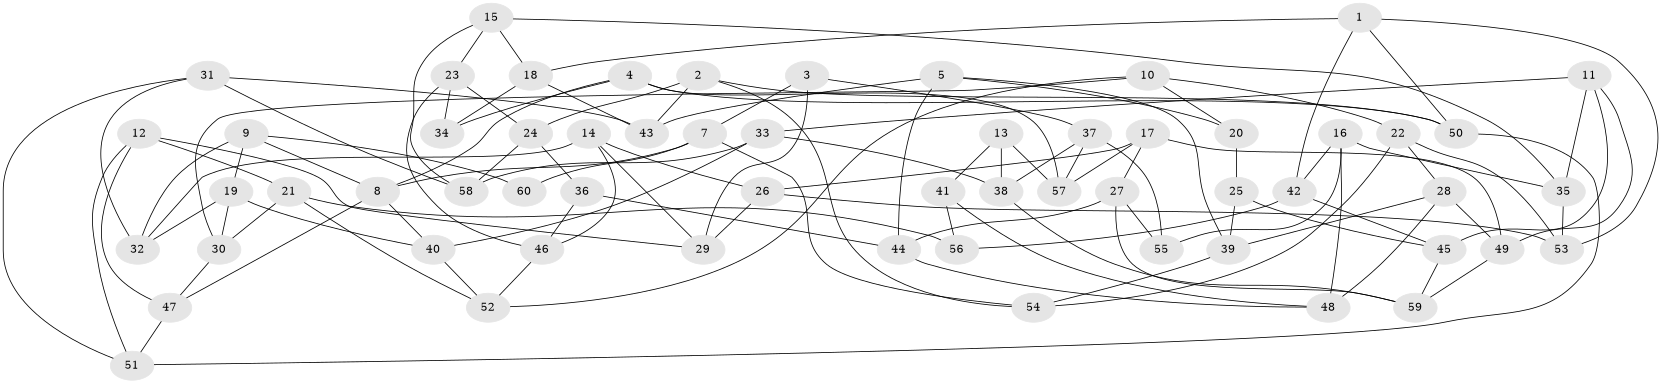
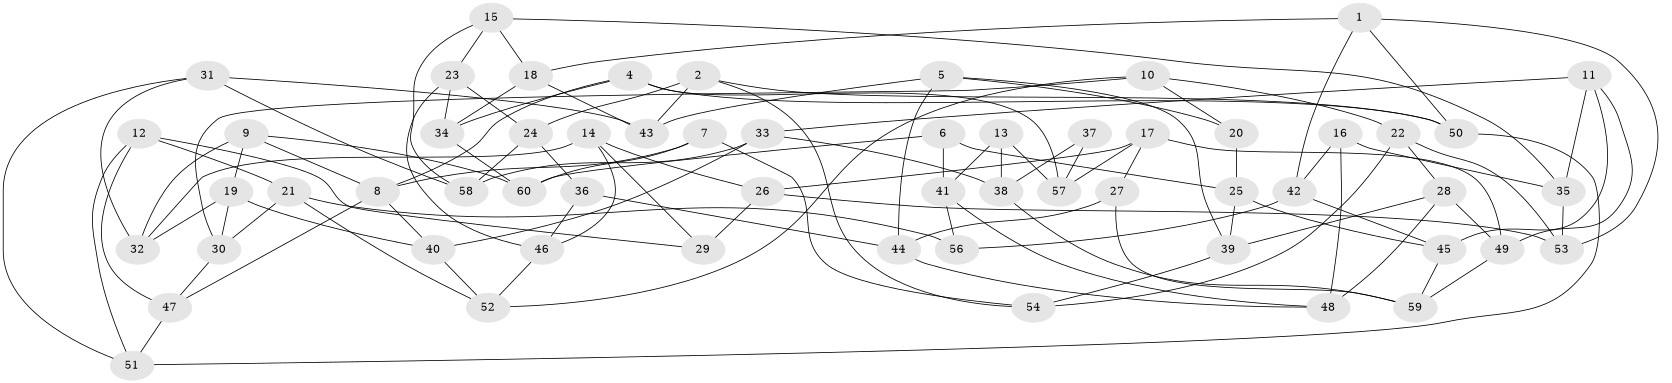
node "3": removed
node "6": added
edge "34" -- "60": added
node "55": removed
